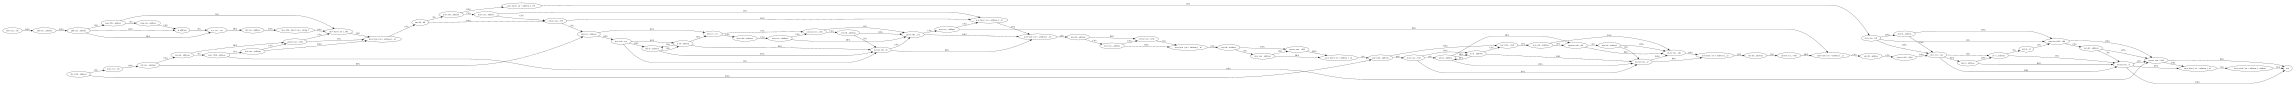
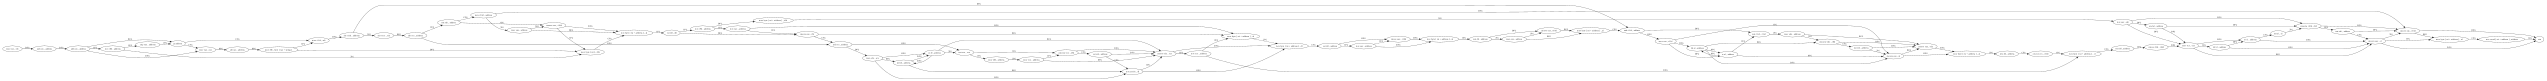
node "mov r11d , edi": added
edge "or dl , address" -> "movzx edx , dl": now "or dl , address" -> "cmove edx , ecx"
